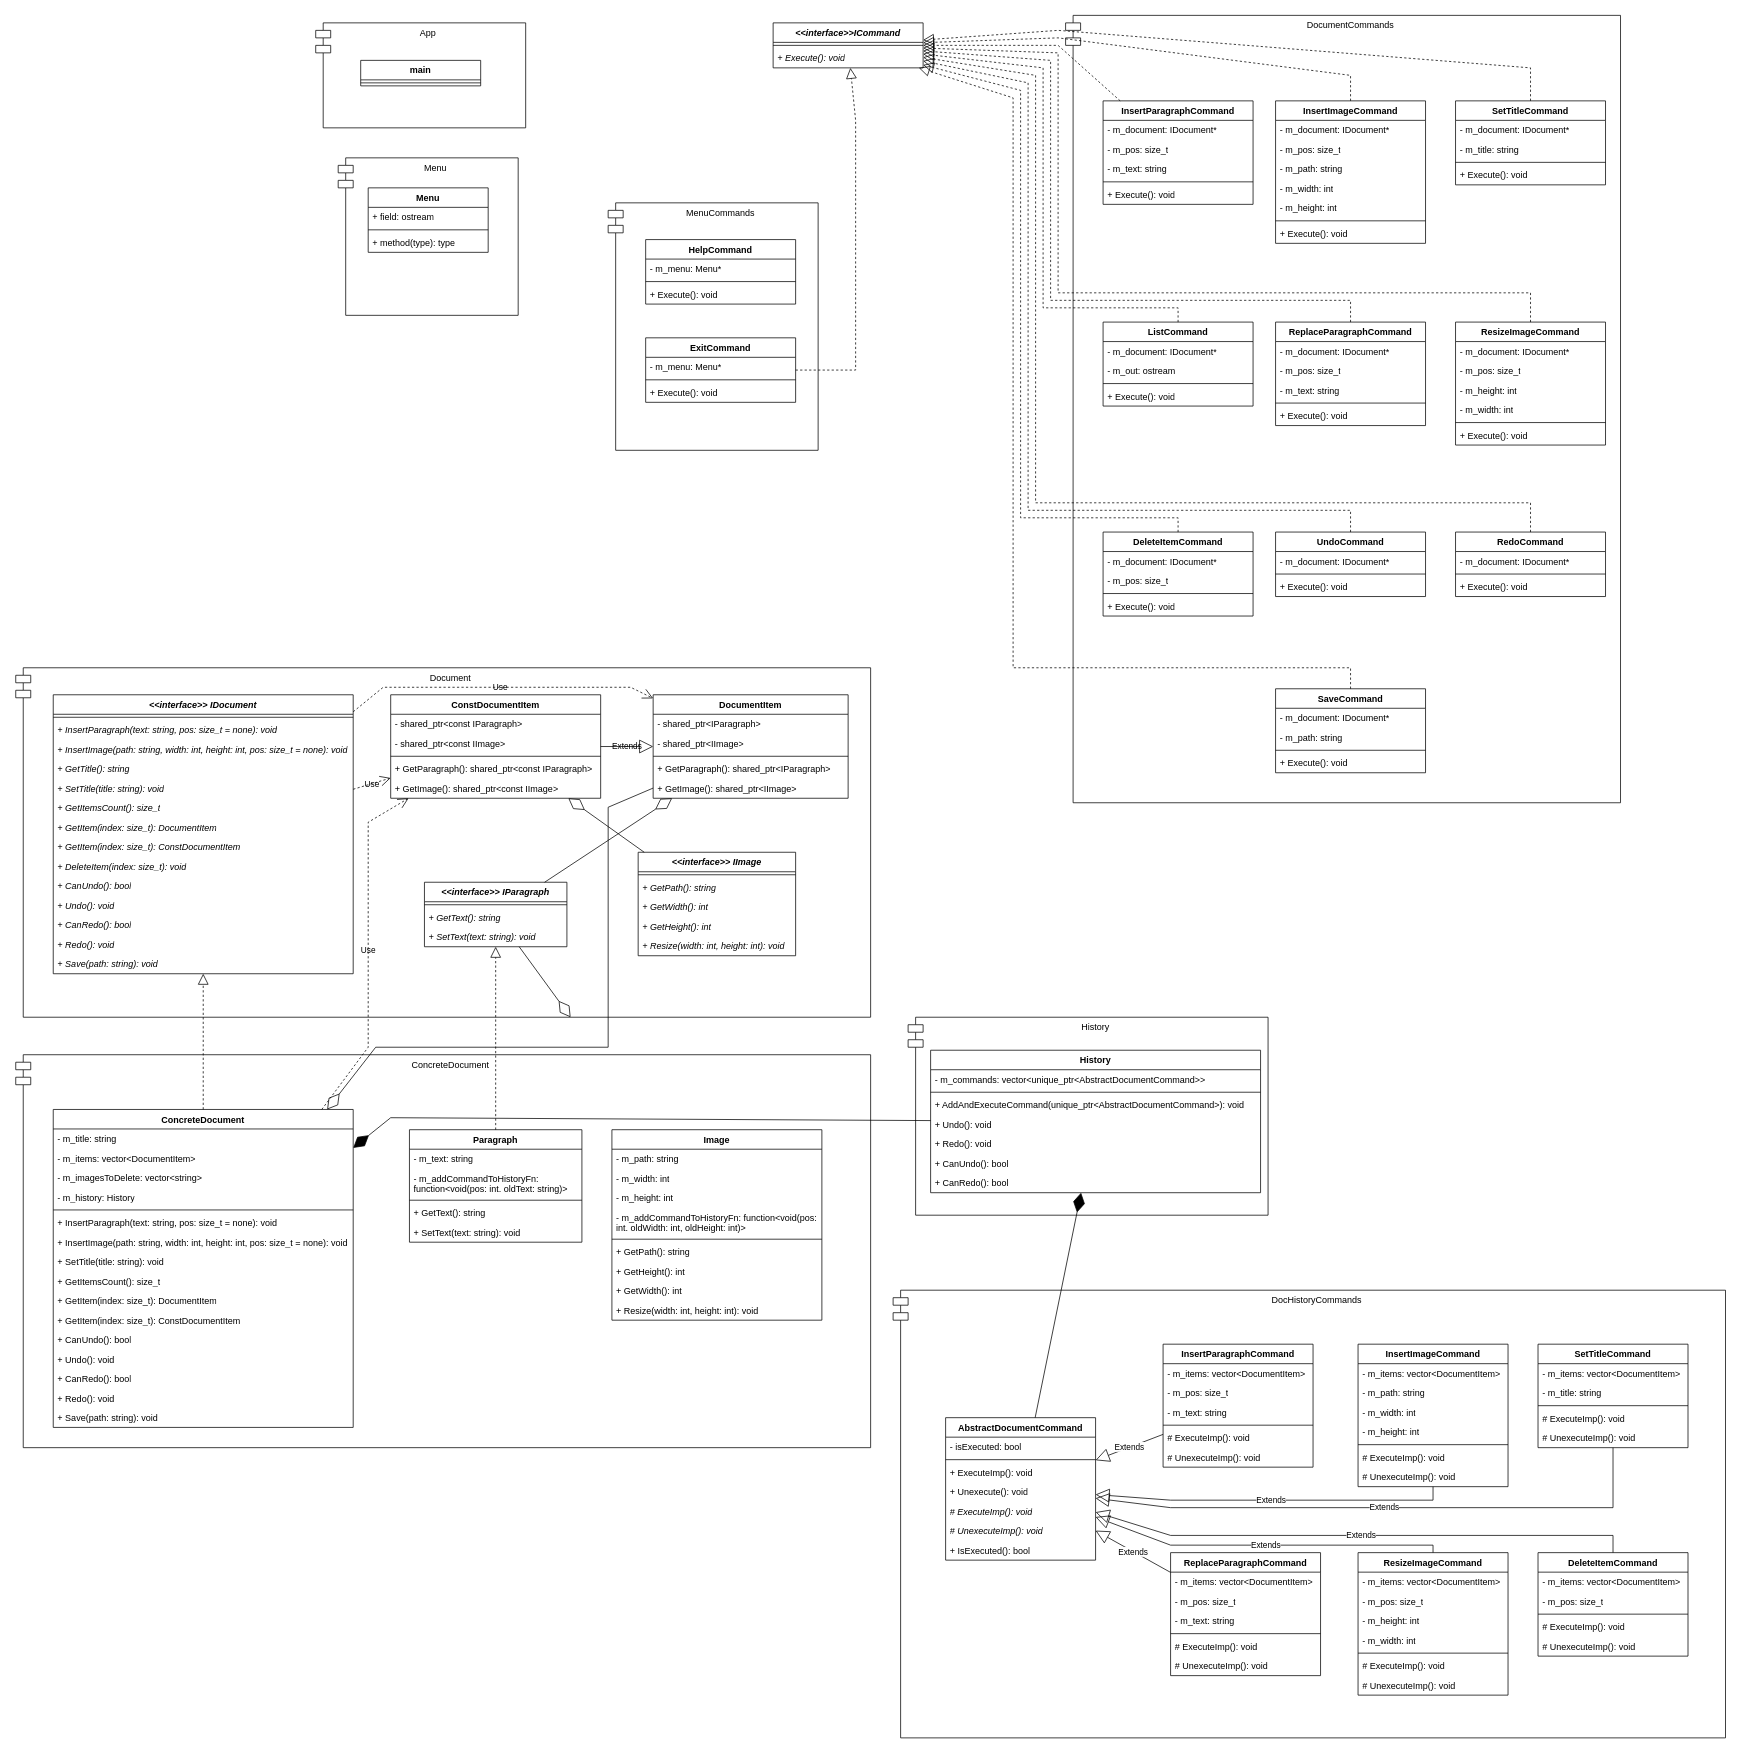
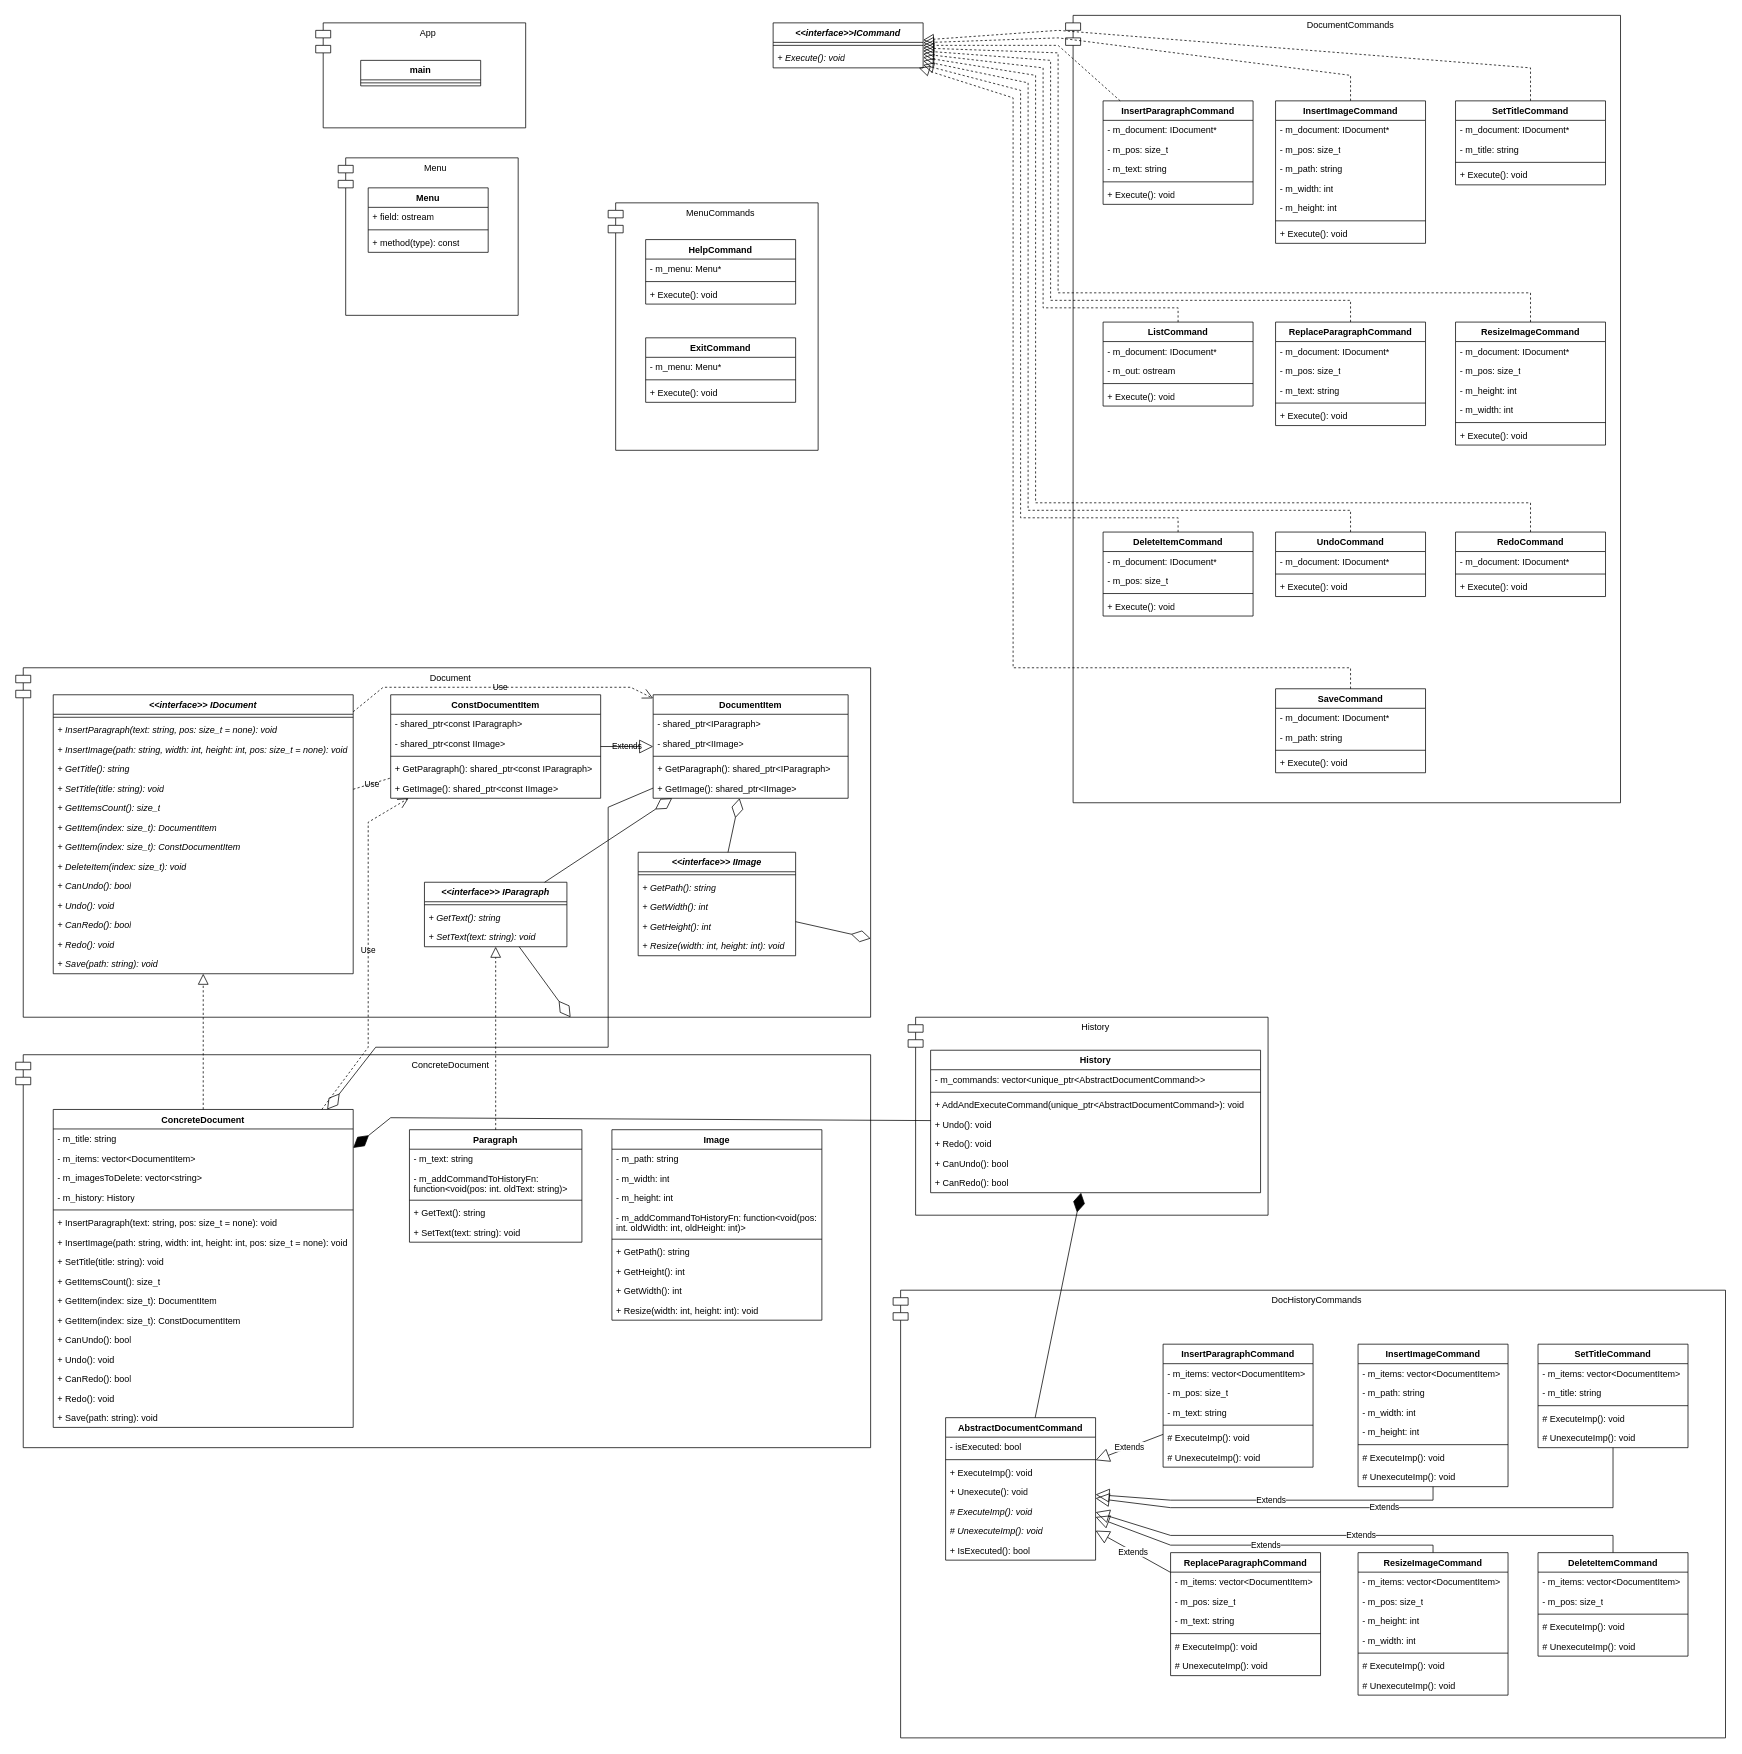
node "+ method(type): type": label "+ method(type): type" -> "+ method(type): const"
edge "ExitCommand" -> "<<interface>>ICommand": removed
edge "<<interface>> IDocument" -> "ConstDocumentItem": arrowhead open -> none
edge "<<interface>> IImage" -> "ConstDocumentItem": now "<<interface>> IImage" -> "Document"
edge "<<interface>> IImage" -> "DocumentItem": added
